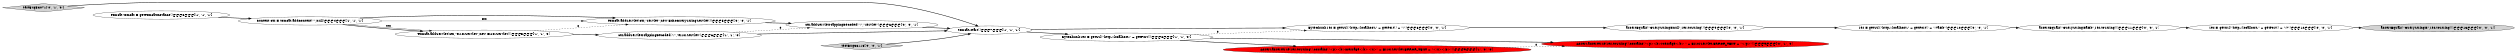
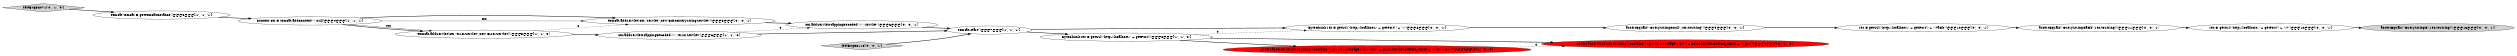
edge "testBug53071['0', '1', '0']" -> "tomcat.start()@@@7@@@['1', '1', '1']": now "testBug53071['0', '1', '0']" -> "Tomcat tomcat = getTomcatInstance()@@@3@@@['1', '1', '1']"
